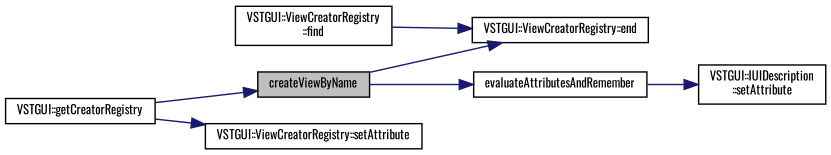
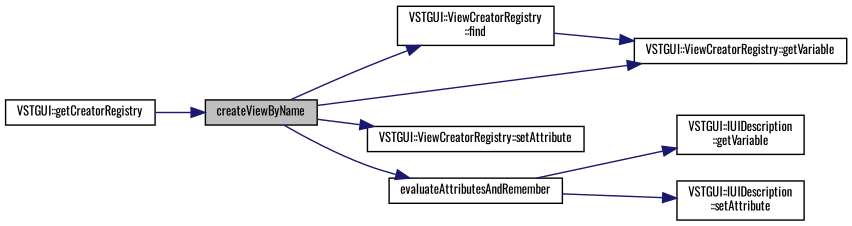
node "VSTGUI::ViewCreatorRegistry::end": label "VSTGUI::ViewCreatorRegistry::end" -> "VSTGUI::ViewCreatorRegistry::getVariable"
edge "createViewByName" -> "VSTGUI::ViewCreatorRegistry ::find": added
edge "VSTGUI::getCreatorRegistry" -> "VSTGUI::ViewCreatorRegistry::setAttribute": now "createViewByName" -> "VSTGUI::ViewCreatorRegistry::setAttribute"
node "VSTGUI::IUIDescription ::getVariable": added
